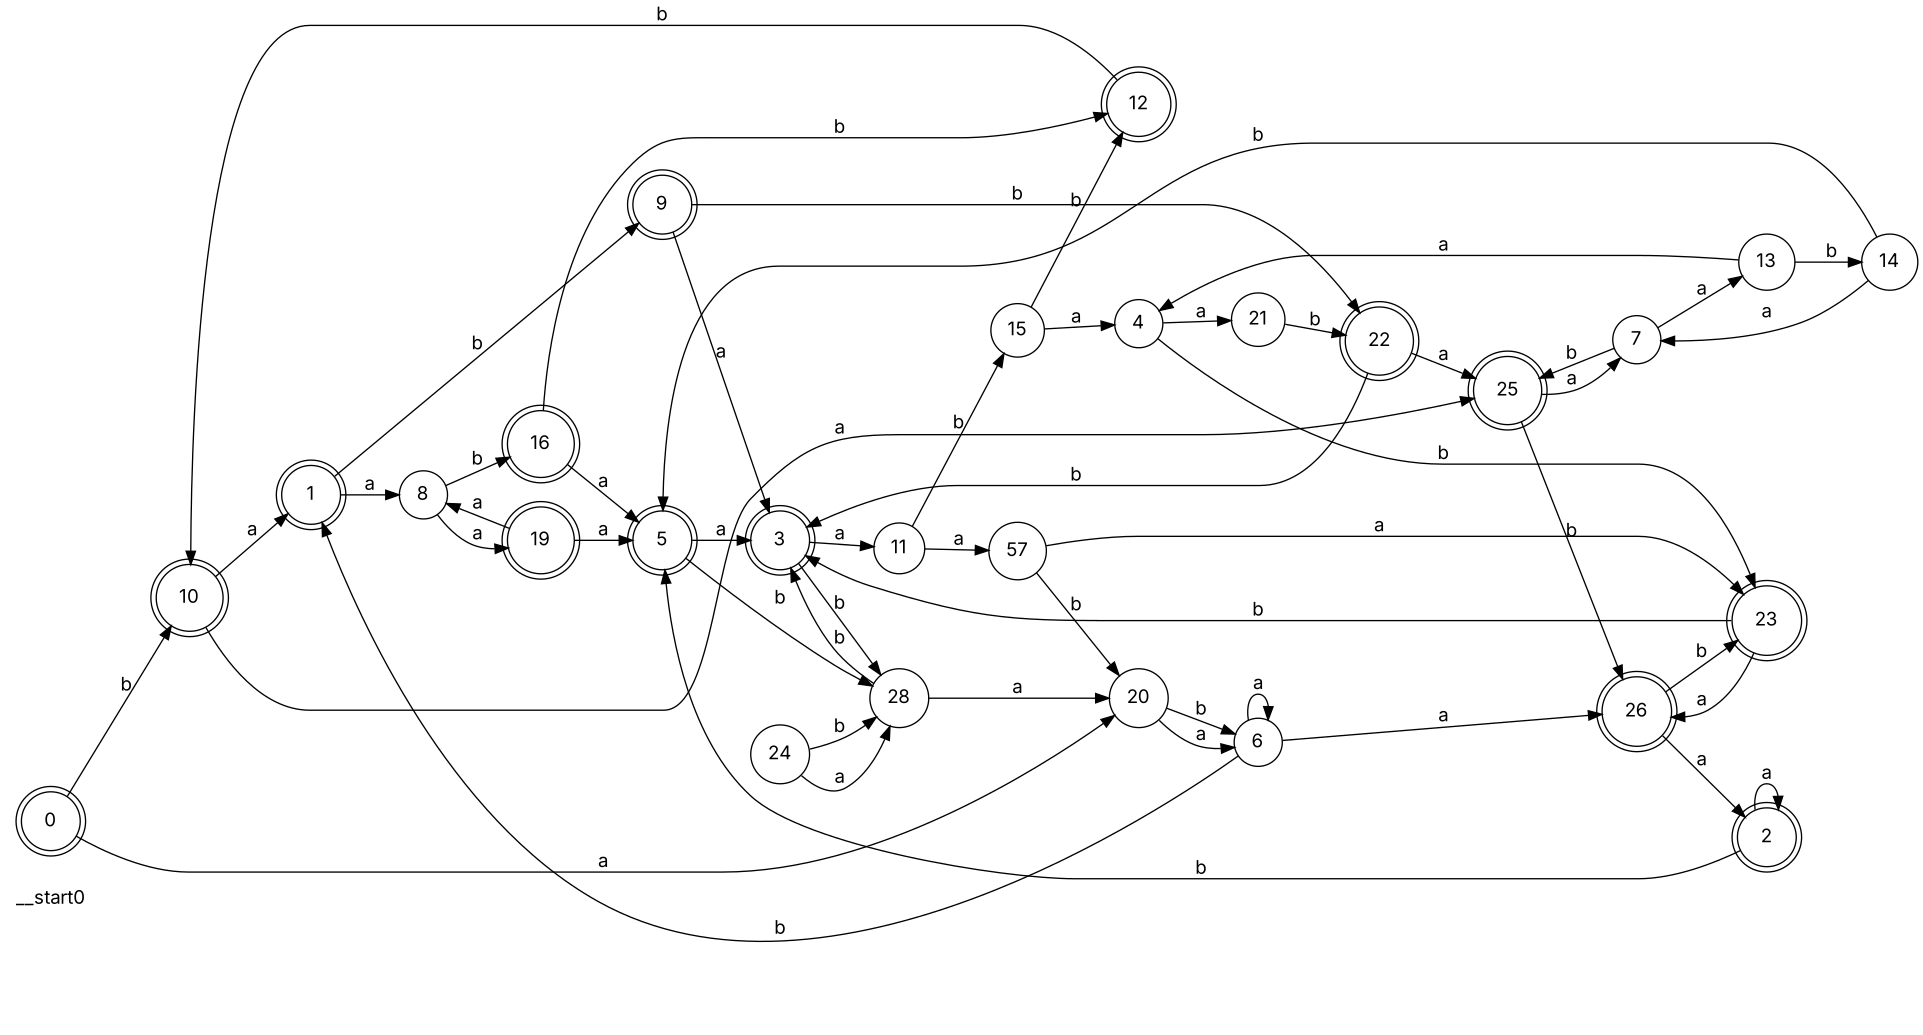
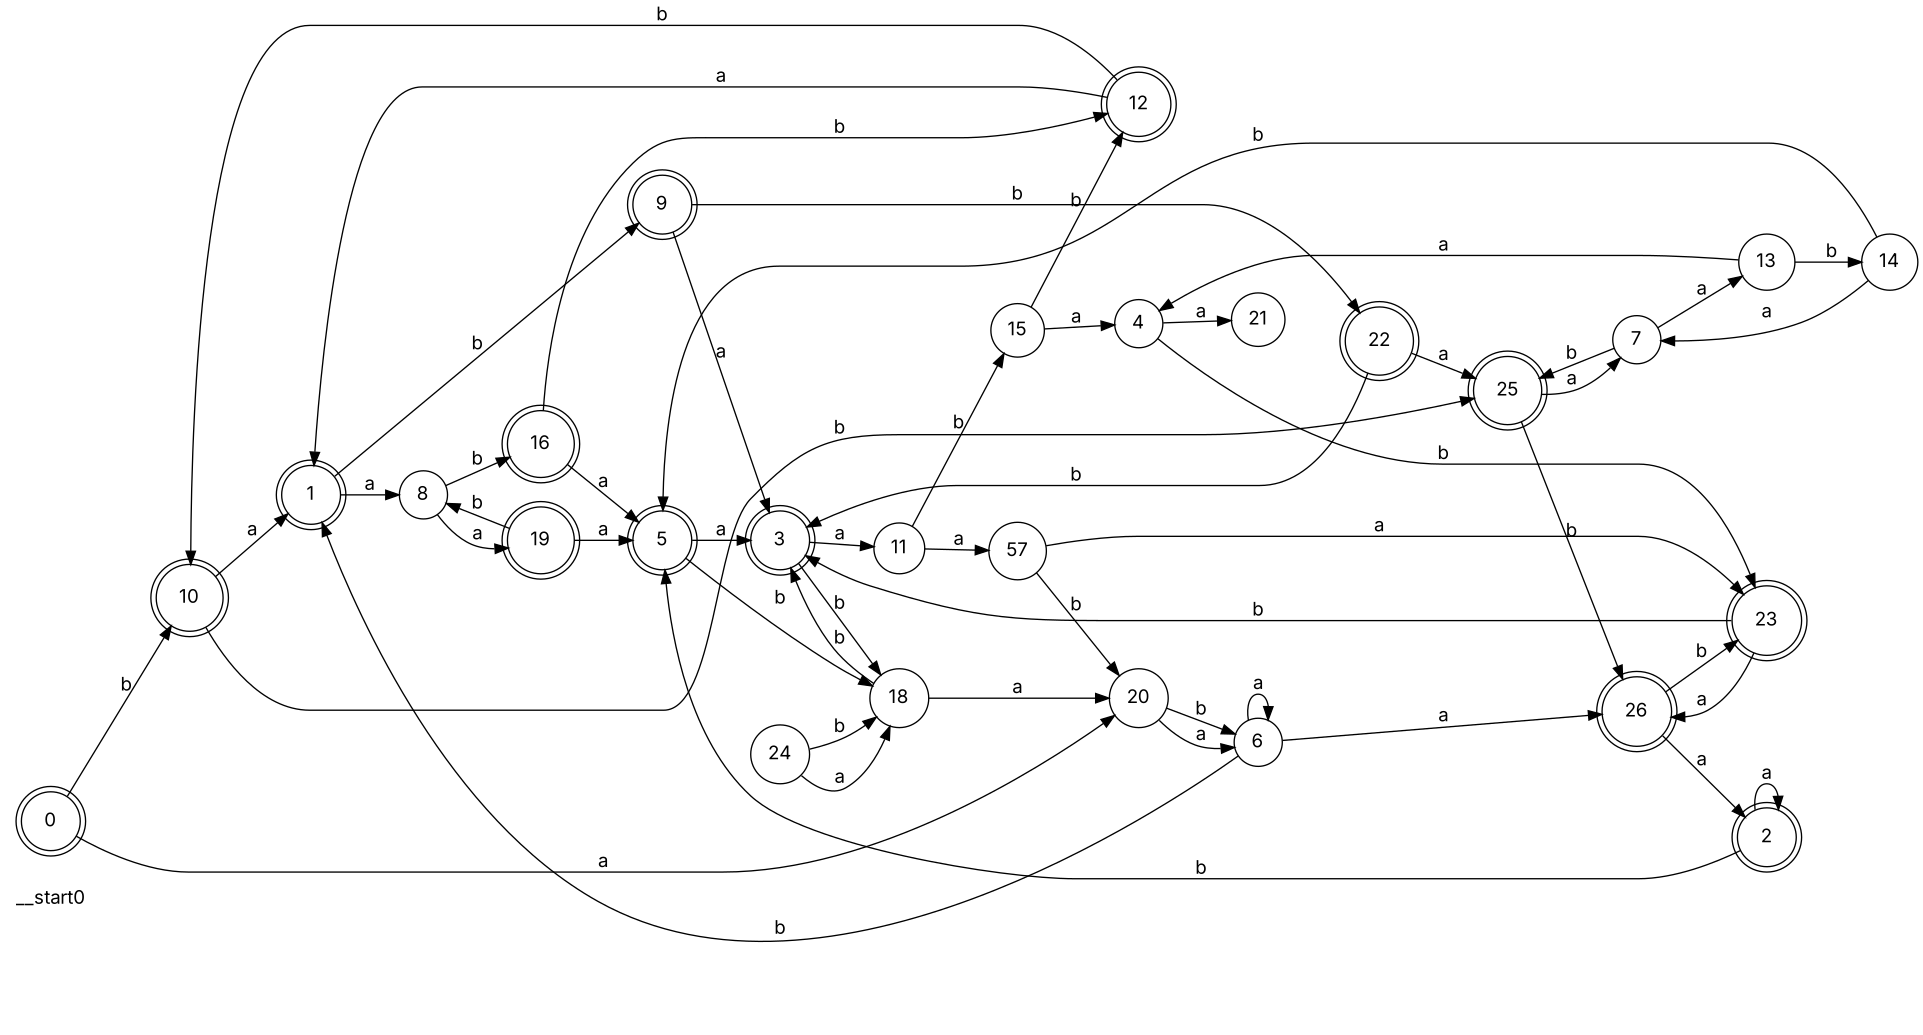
edge "12" -> "1": added, label "a"
edge "21" -> "22": removed, label "b"
edge "10" -> "25": label "a" -> "b"
edge "19" -> "8": label "a" -> "b"
node "28": label "28" -> "18"
